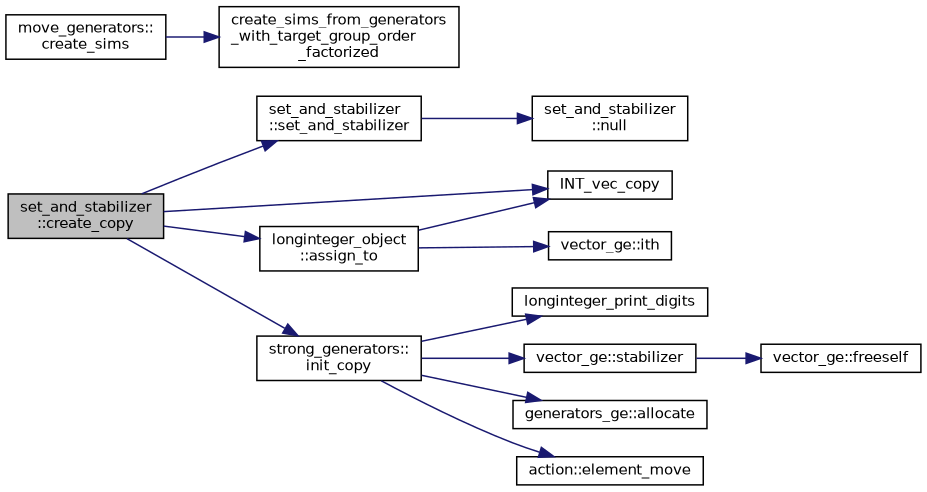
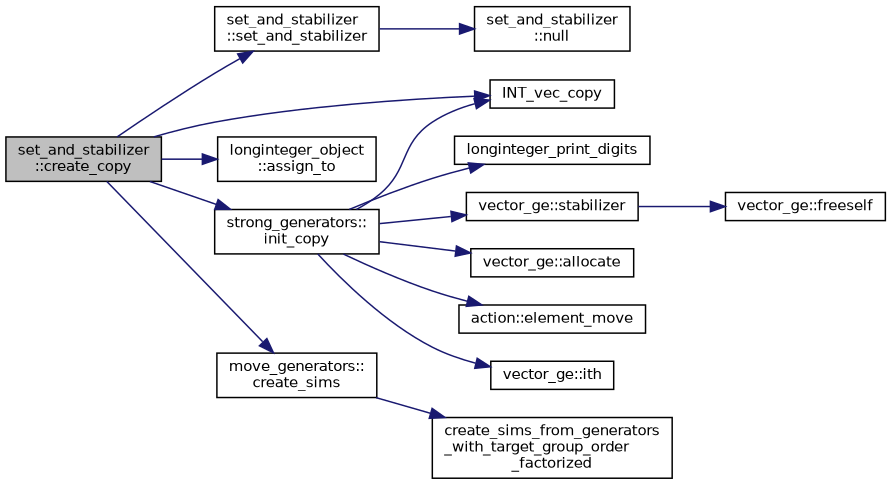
edge "longinteger_object ::assign_to" -> "INT_vec_copy": now "strong_generators:: init_copy" -> "INT_vec_copy"
edge "longinteger_object ::assign_to" -> "vector_ge::ith": now "strong_generators:: init_copy" -> "vector_ge::ith"
edge "set_and_stabilizer ::create_copy" -> "move_generators:: create_sims": added
node "generators_ge::allocate": label "generators_ge::allocate" -> "vector_ge::allocate"
